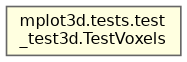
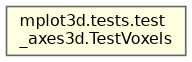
node "mplot3d.tests.test _test3d.TestVoxels": label "mplot3d.tests.test _test3d.TestVoxels" -> "mplot3d.tests.test _axes3d.TestVoxels"
